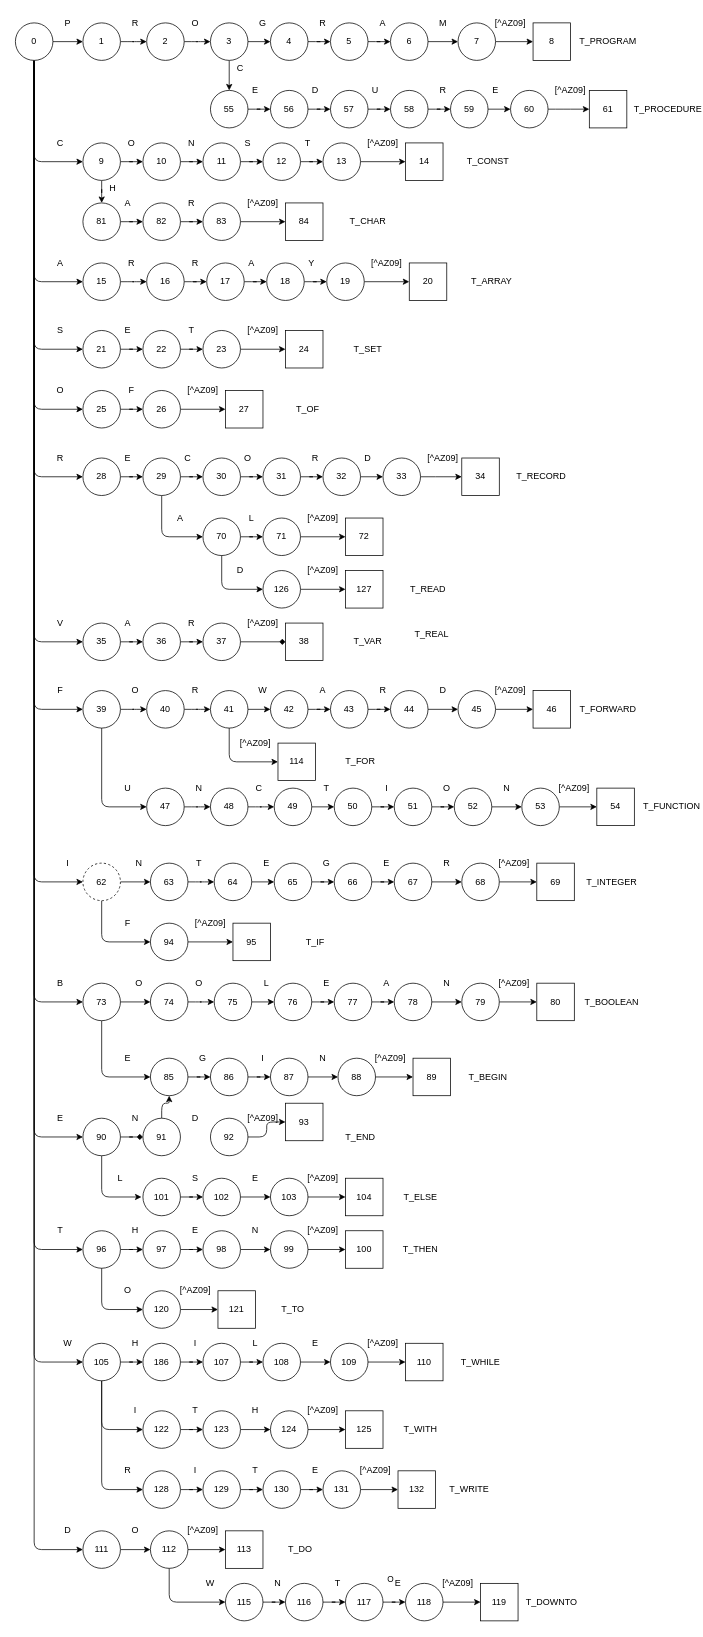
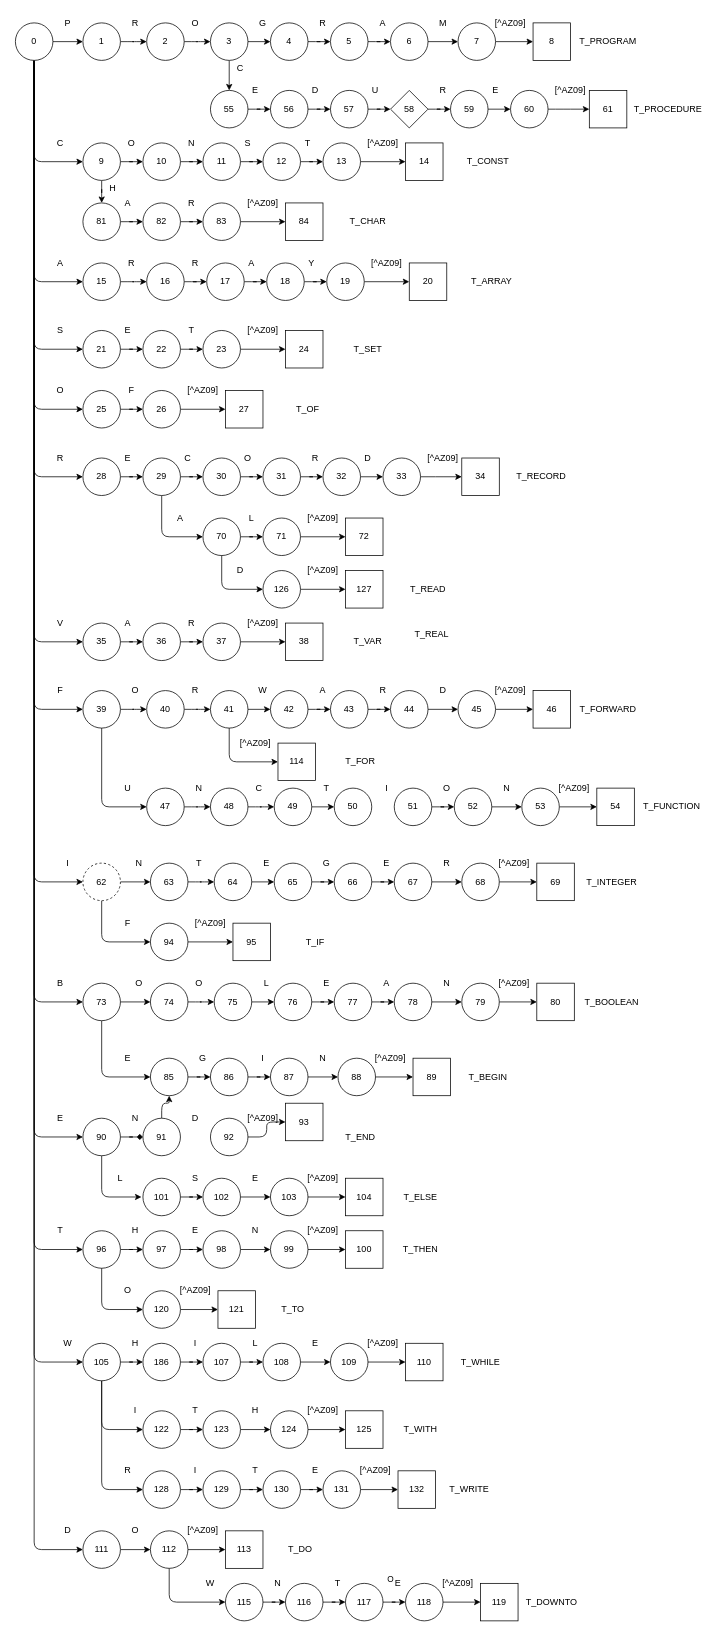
node "58": shape ellipse -> diamond
edge "37" -> "38": arrowhead diamond -> classic
edge "50" -> "51": removed
